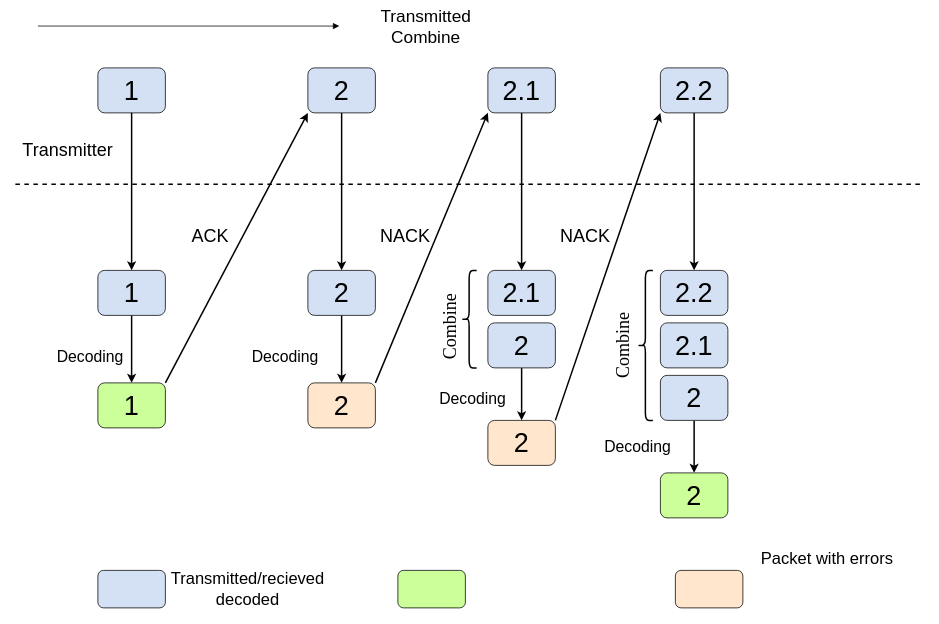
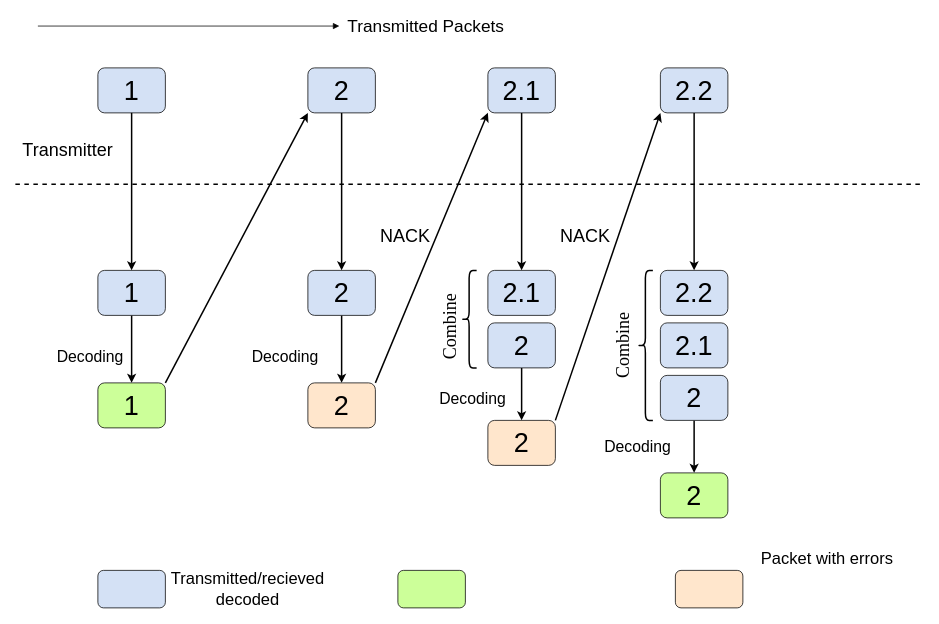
node "Transmitted Combine": label "Transmitted Combine" -> "Transmitted Packets"
node "ACK": removed
